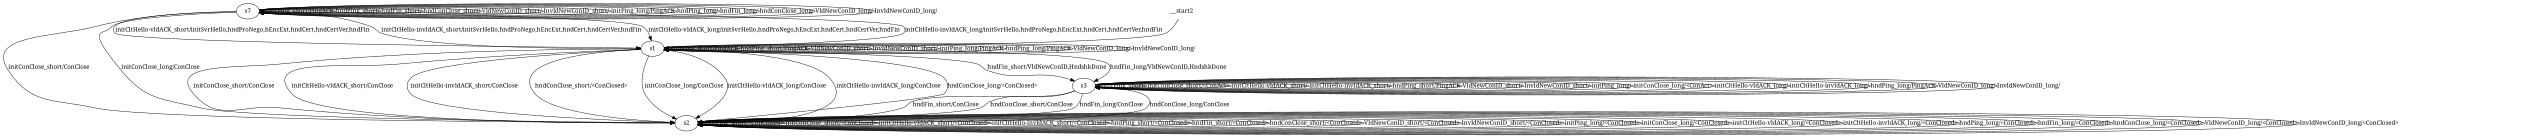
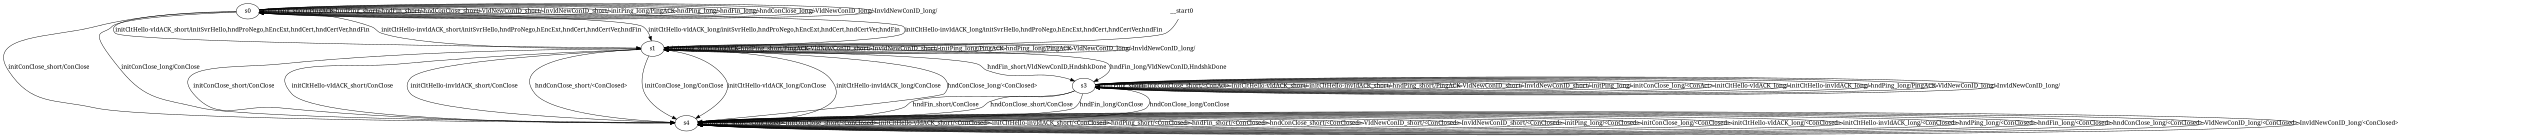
node "s7": label "s7" -> "s0"
node "__start2": label "__start2" -> "__start0"
node "s2": label "s2" -> "s4"
